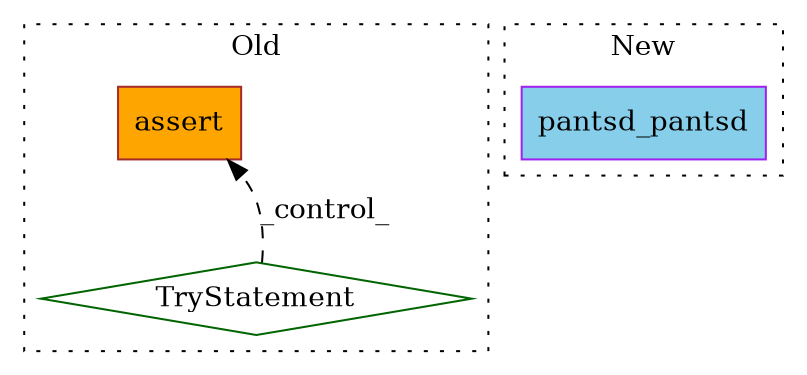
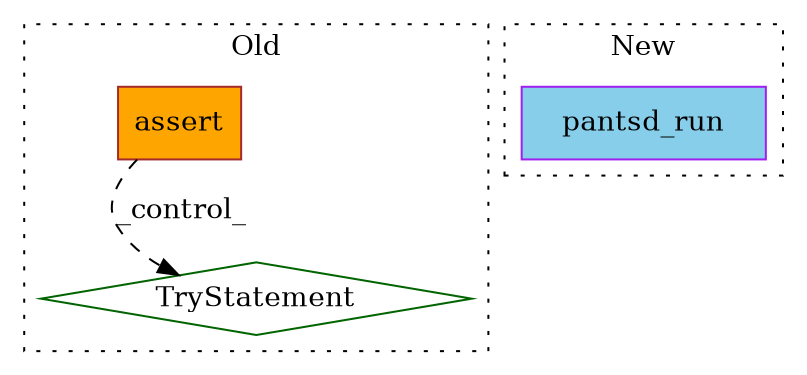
node "pantsd_pantsd": label "pantsd_pantsd" -> "pantsd_run"
edge "TryStatement" -> "assert": reversed
